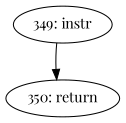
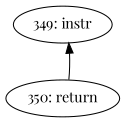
edge "349: instr" -> "350: return": reversed
